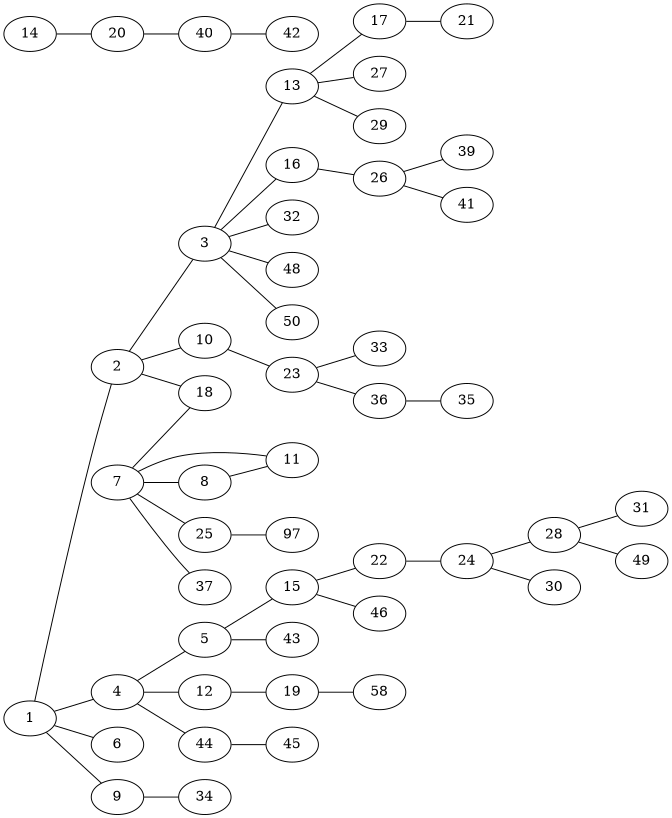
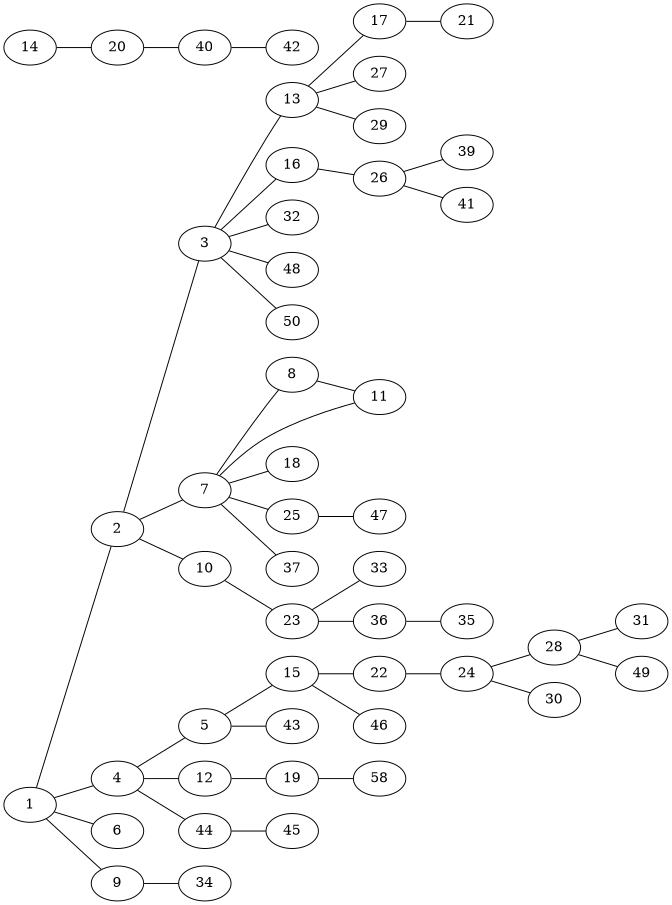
edge "2" -- "18": now "2" -- "7"
node "97": label "97" -> "47"
